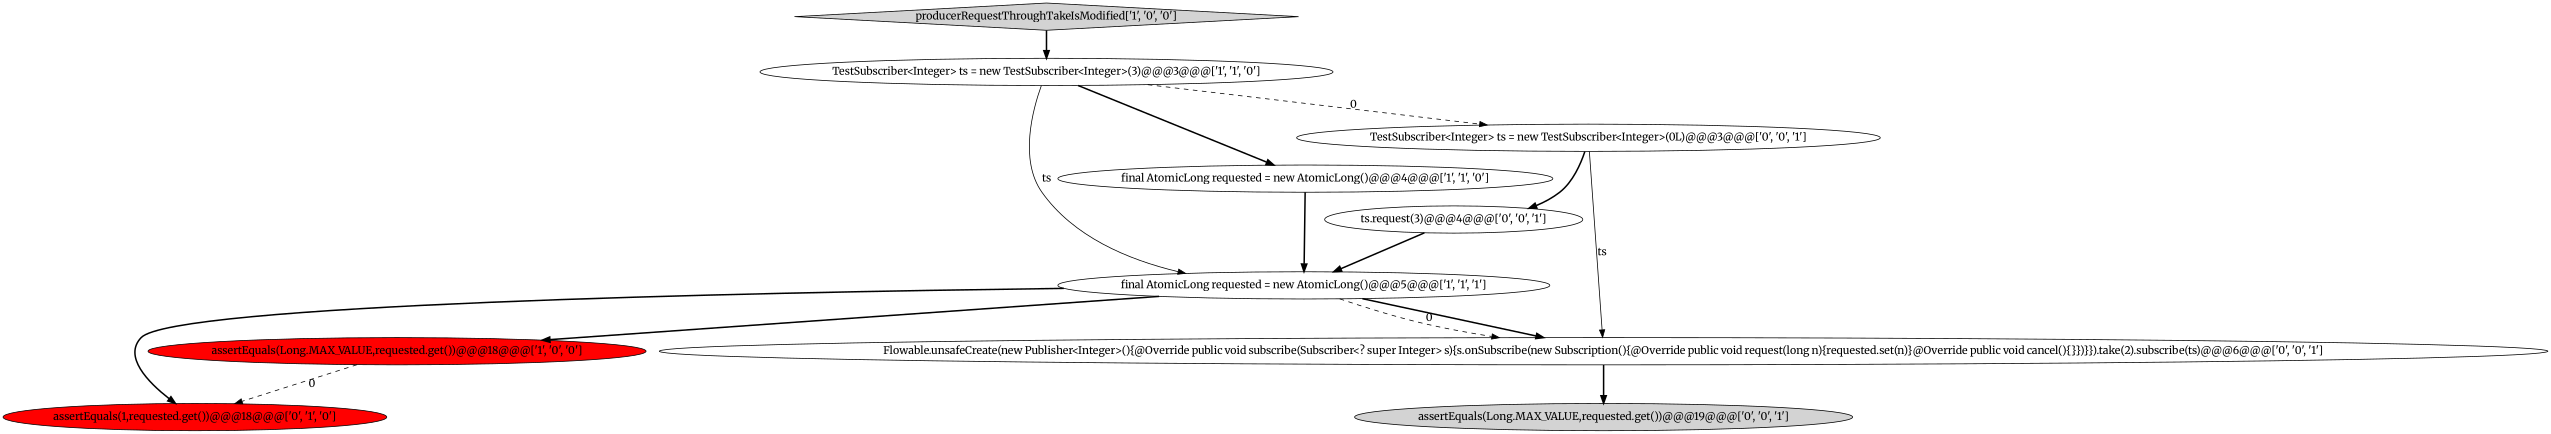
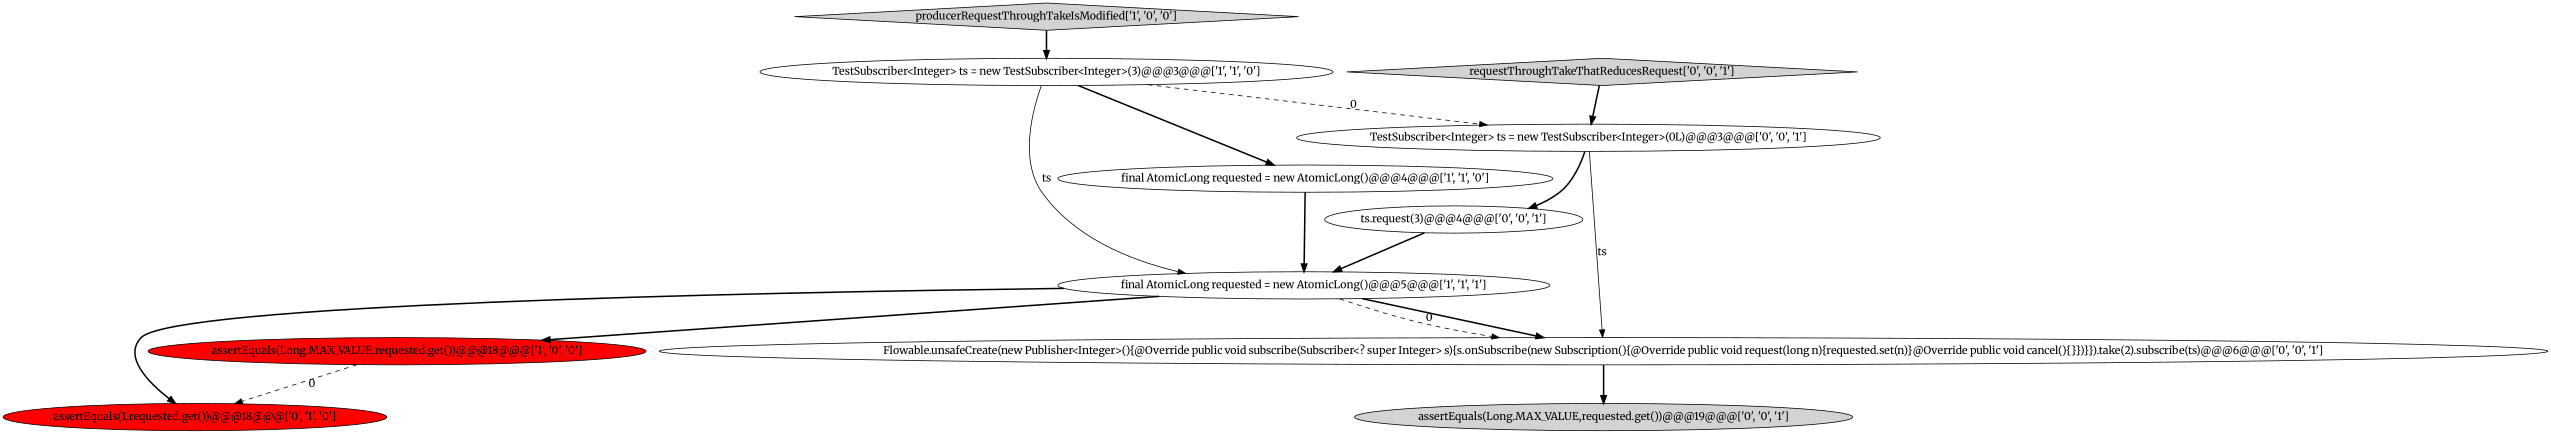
node "requestThroughTakeThatReducesRequest['0', '0', '1']": added
